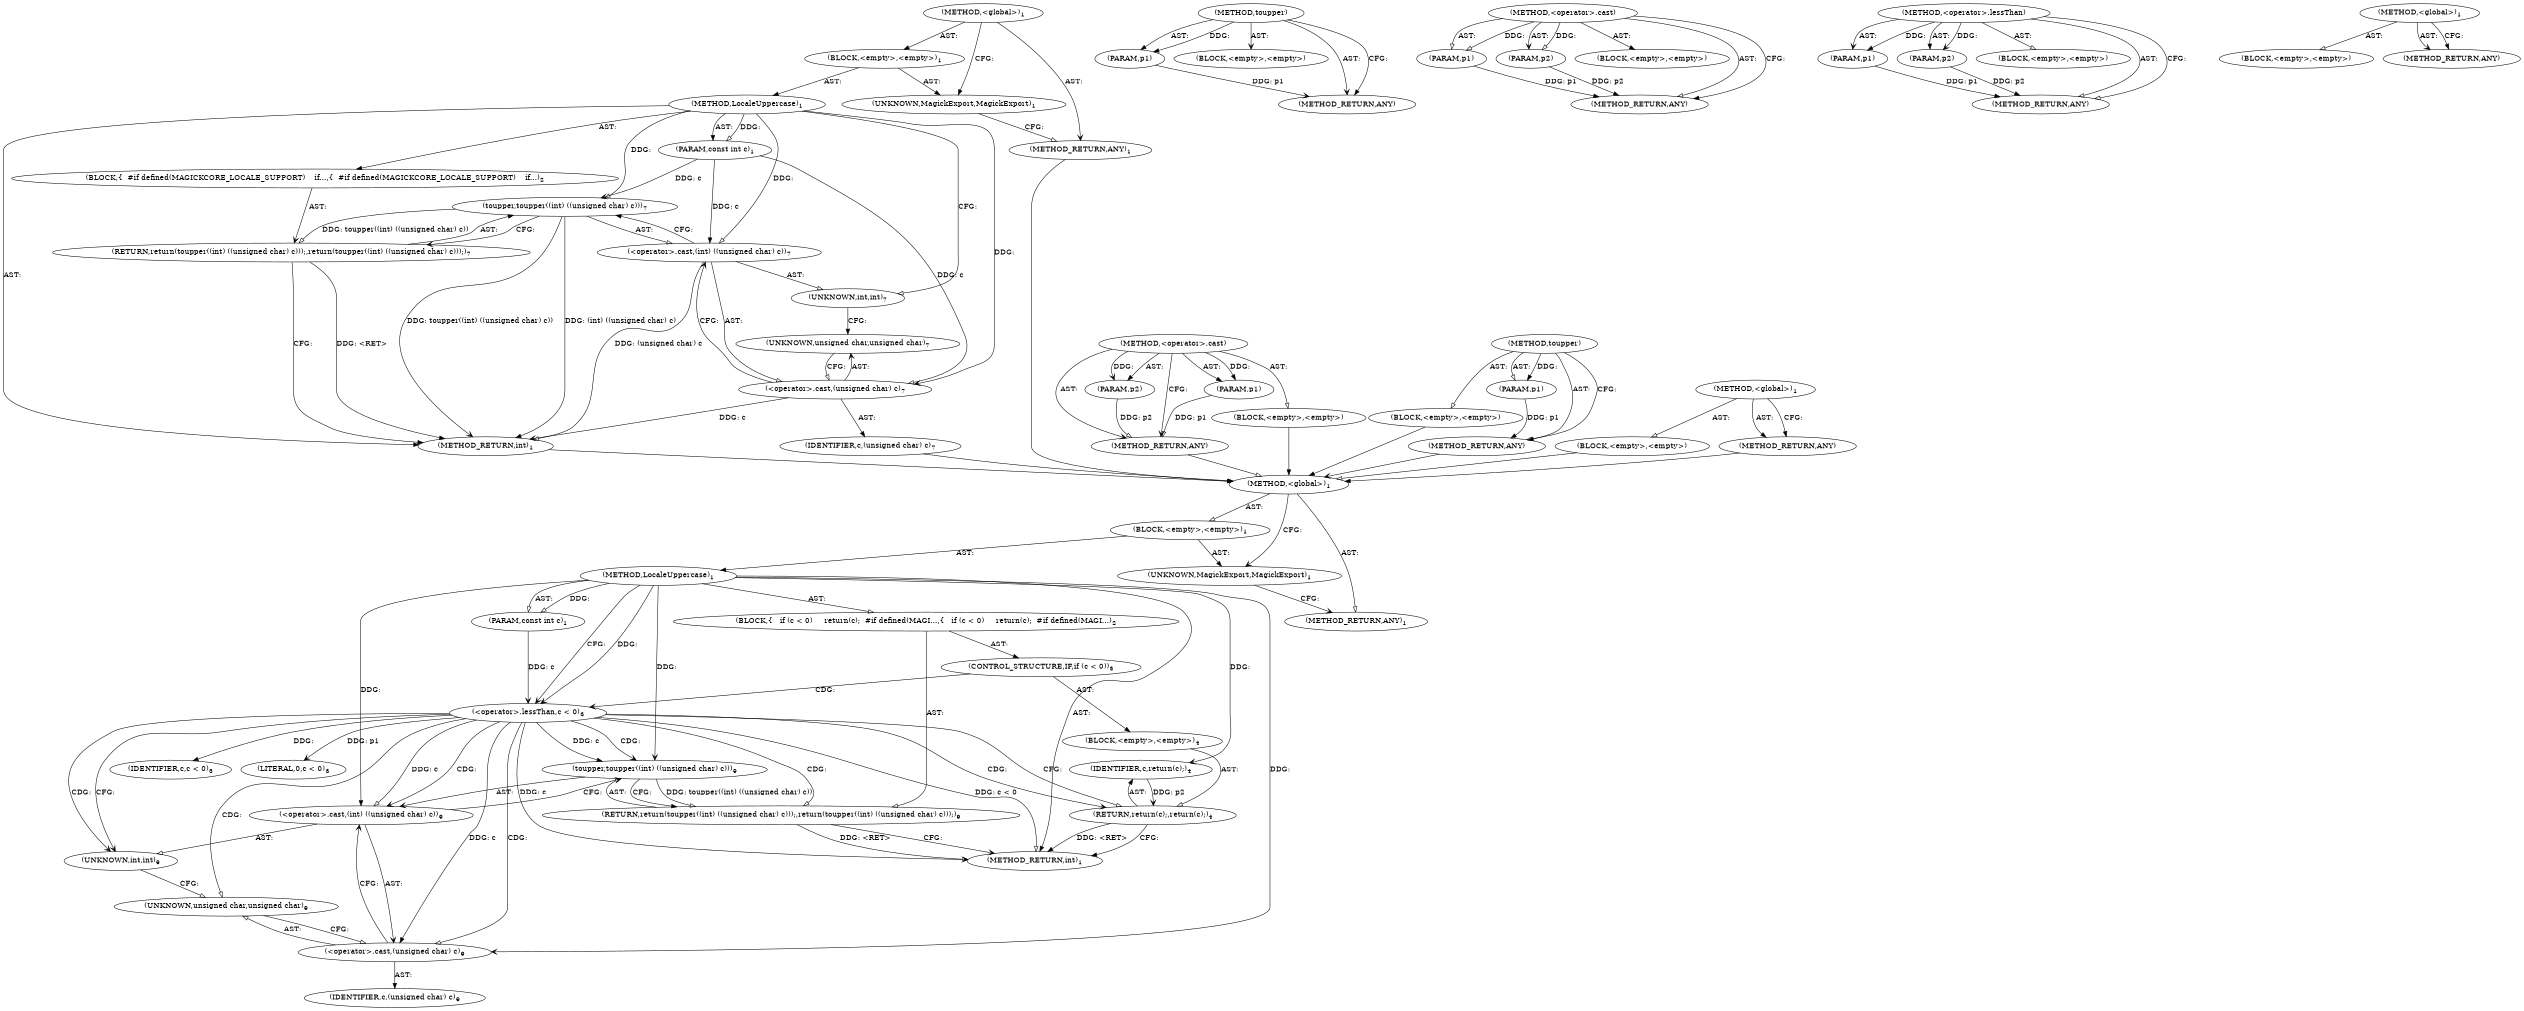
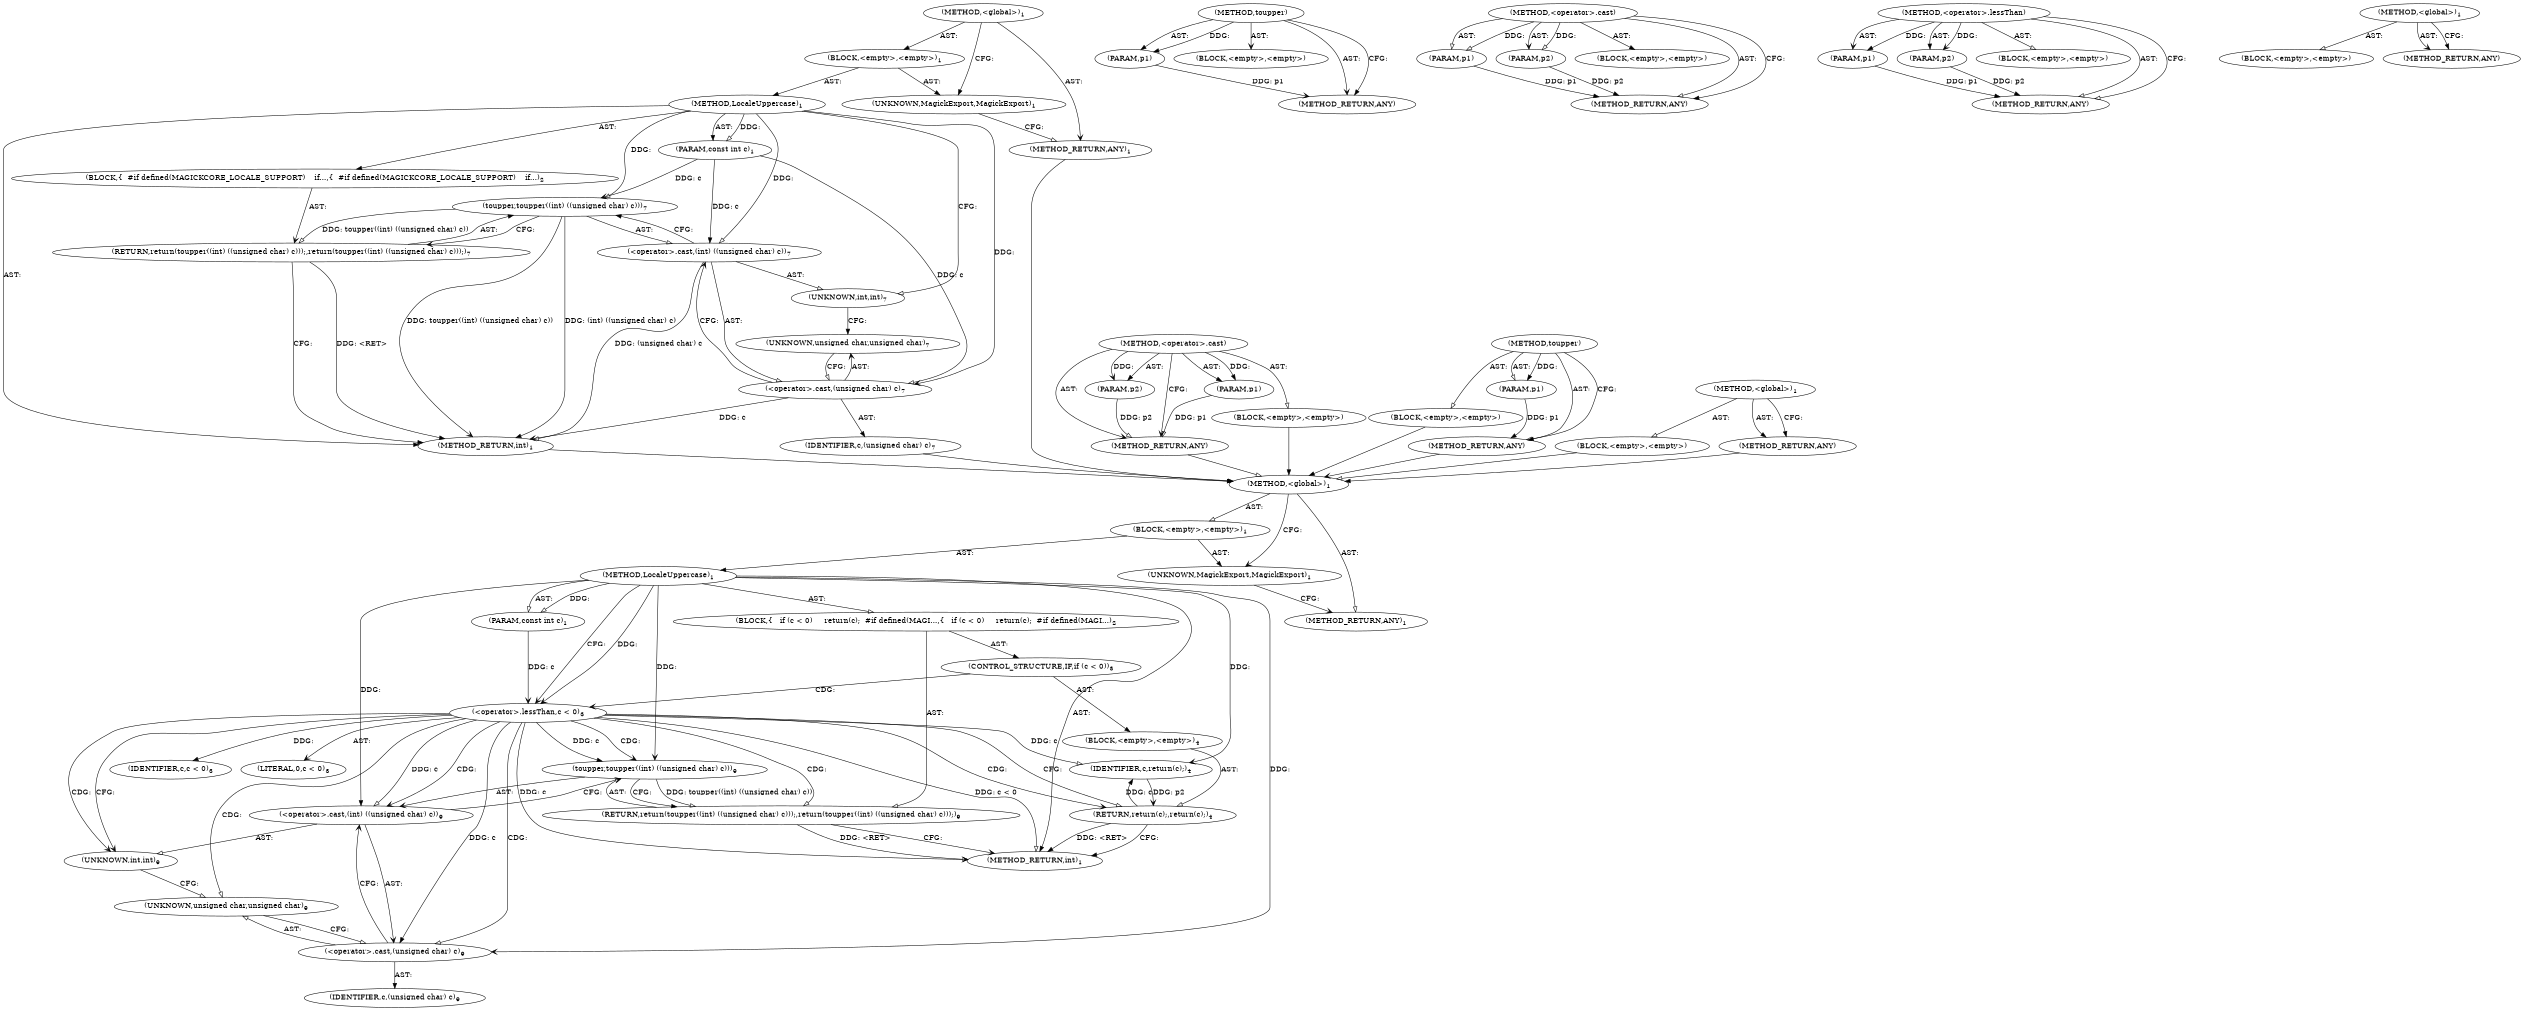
edge "(<operator>.lessThan,c < 0)" -> "(IDENTIFIER,c,return(c);)": added, label "DDG: c"
edge "(<operator>.lessThan,c < 0)" -> "(LITERAL,0,c < 0)": label "DDG: p1" -> "AST: "
edge "(RETURN,return(c);,return(c);)" -> "(IDENTIFIER,c,return(c);)": label "AST: " -> "DDG: c"
